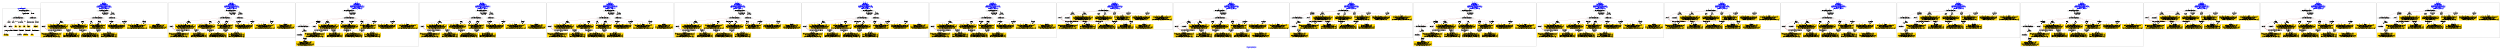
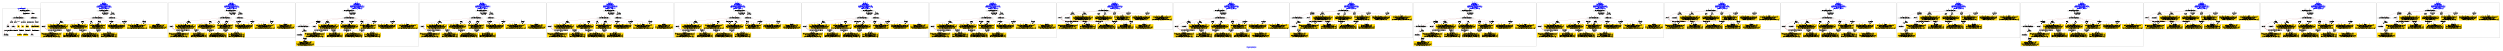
node "title": removed
node "image_url": label "image_url" -> "image_dateOfBirth"
node "nationality": fillcolor gold -> lightgray
node "birthDate": fillcolor lightgray -> gold
node "artist": fillcolor gold -> lightgray
